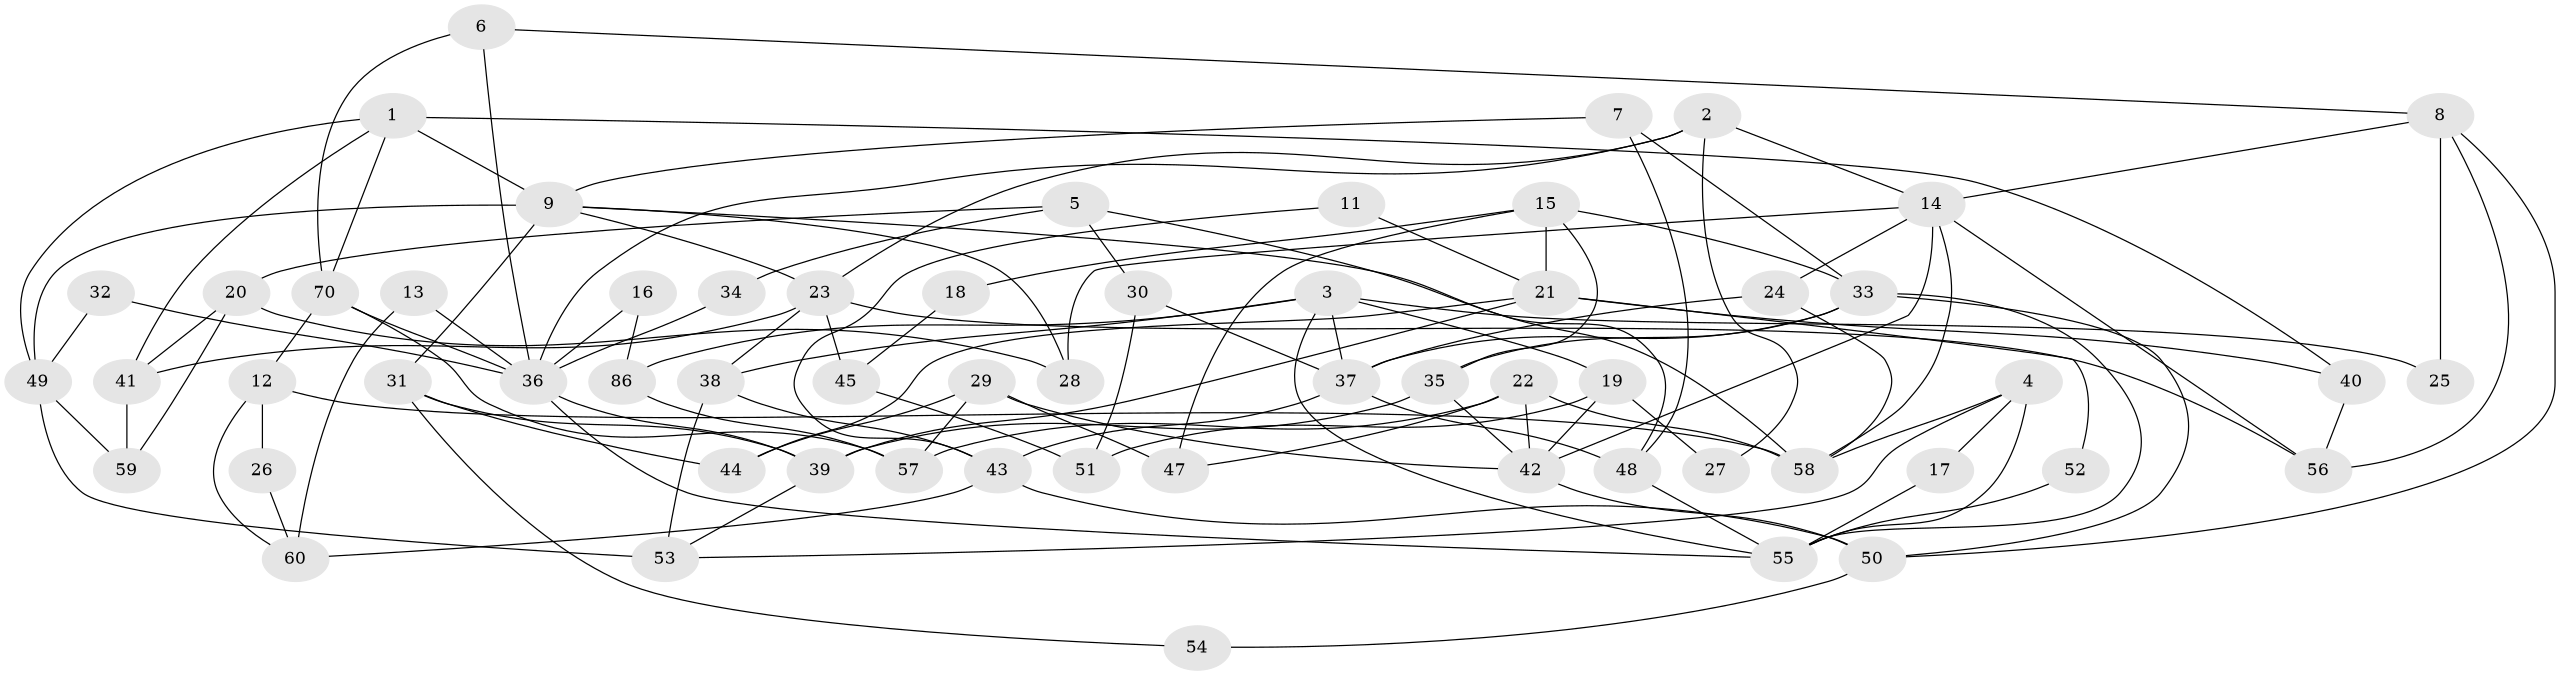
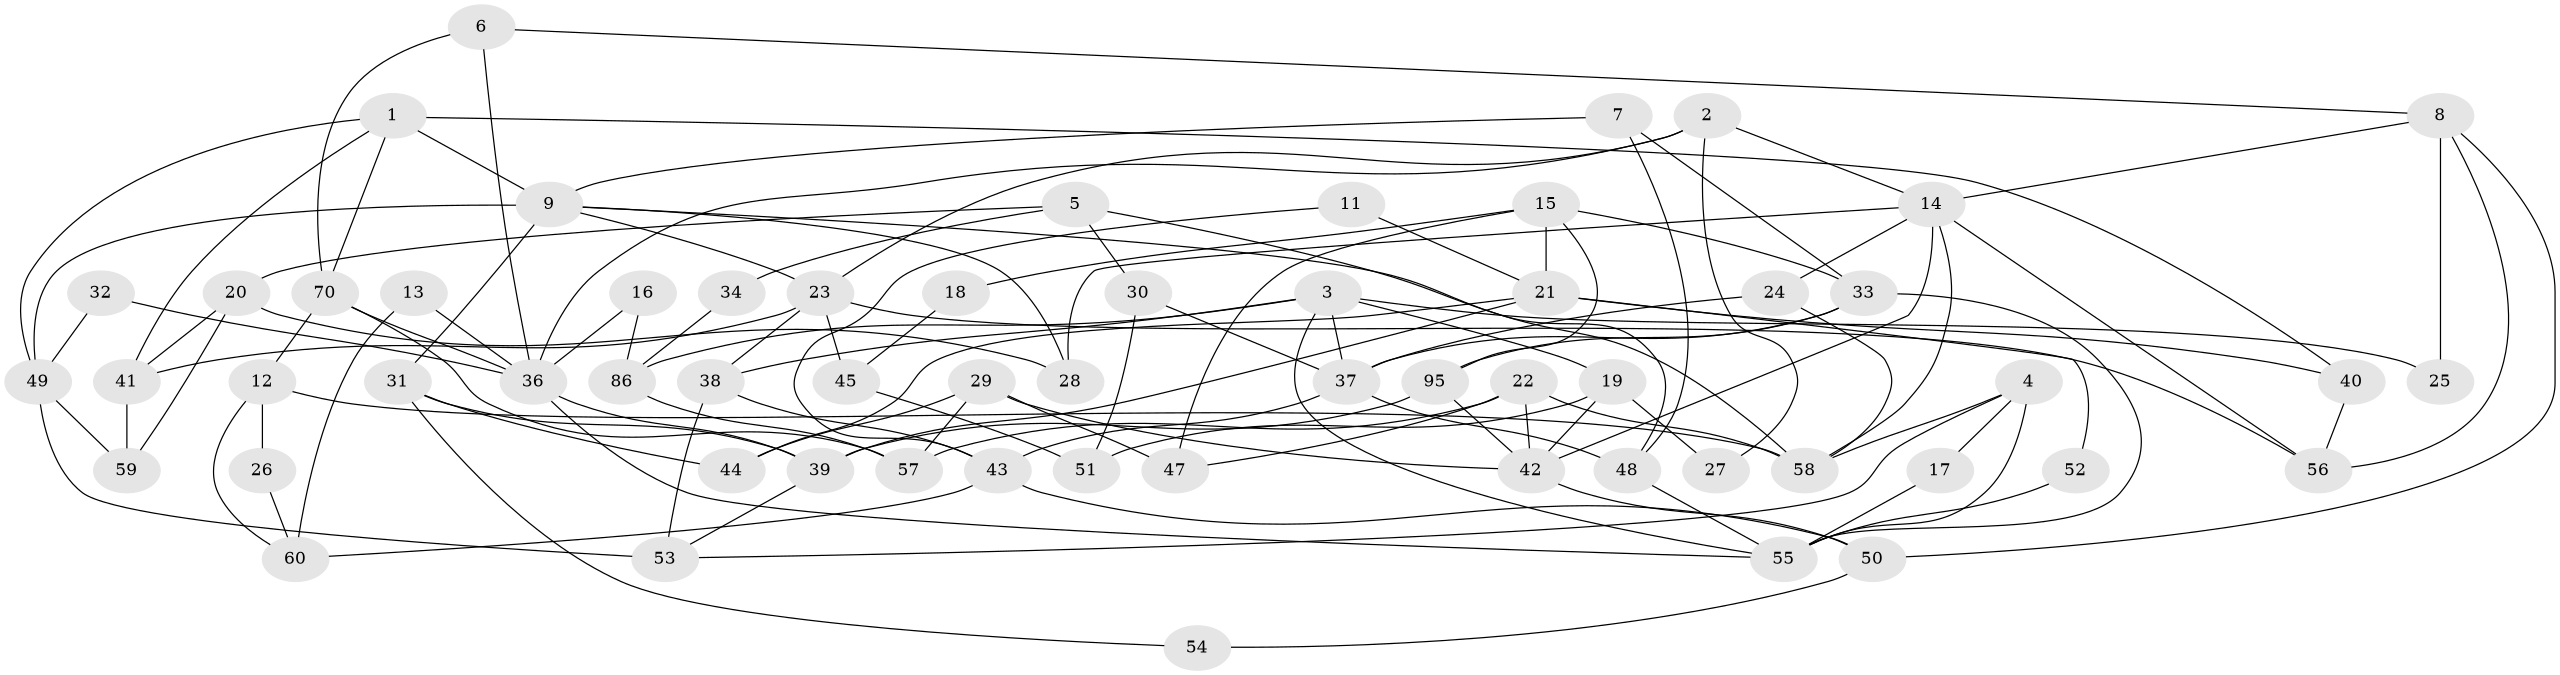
edge "34" -- "36": now "34" -- "86"
node "35": label "35" -> "95"
edge "33" -- "50": removed
